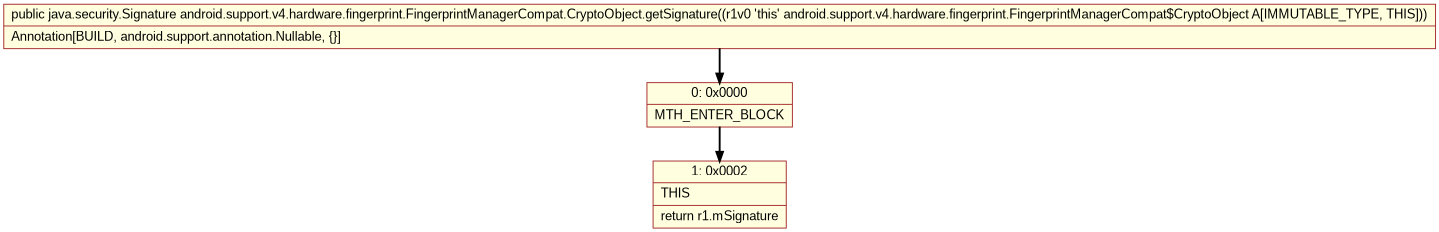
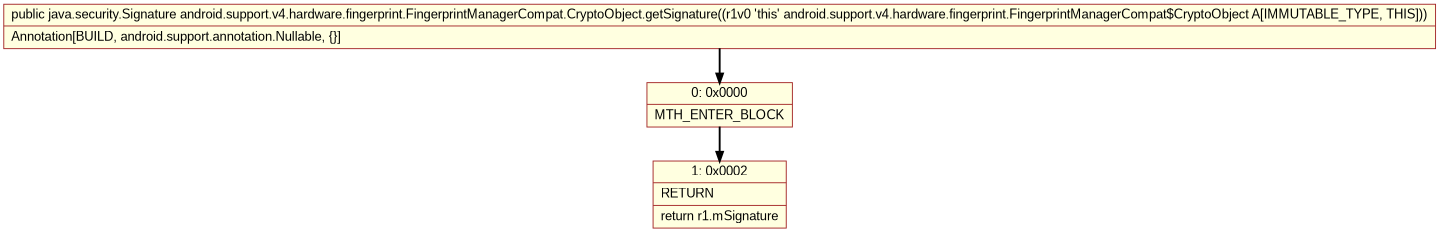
node "1: 0x0002": text "THIS" -> "RETURN"
